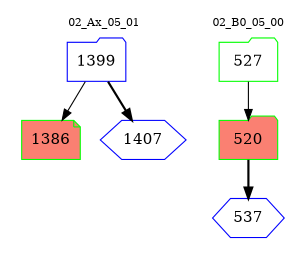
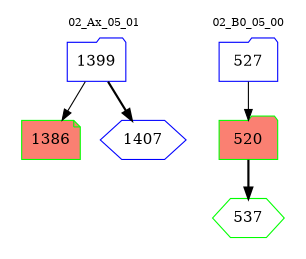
node "527": color green -> blue
node "537": color blue -> green
